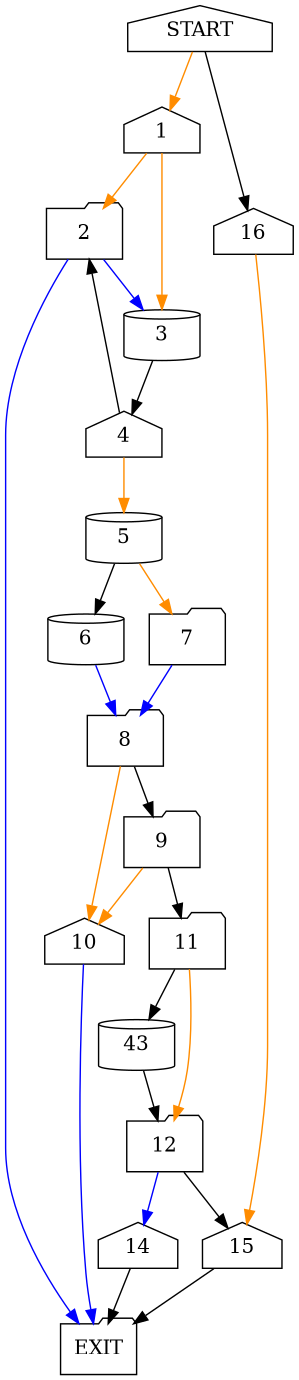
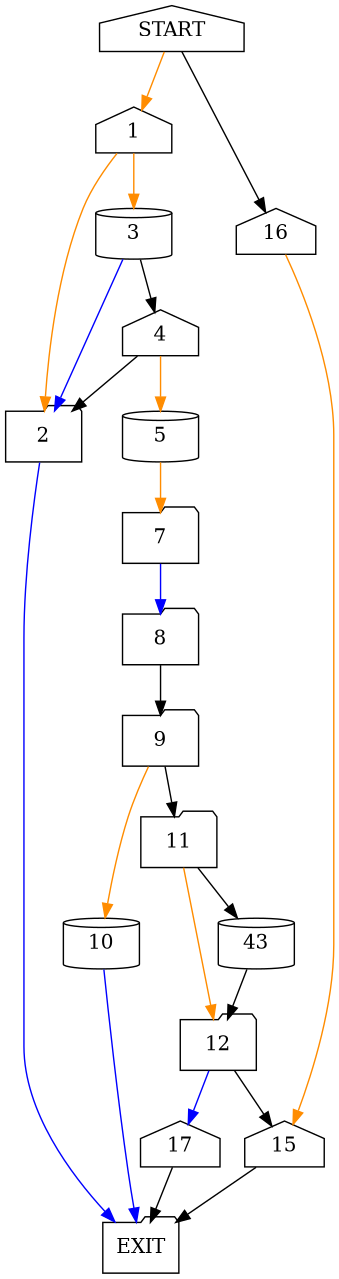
edge "2" -> "3": reversed
node "6": removed
edge "8" -> "10": removed
node "10": shape house -> cylinder
node "14": label "14" -> "17"
